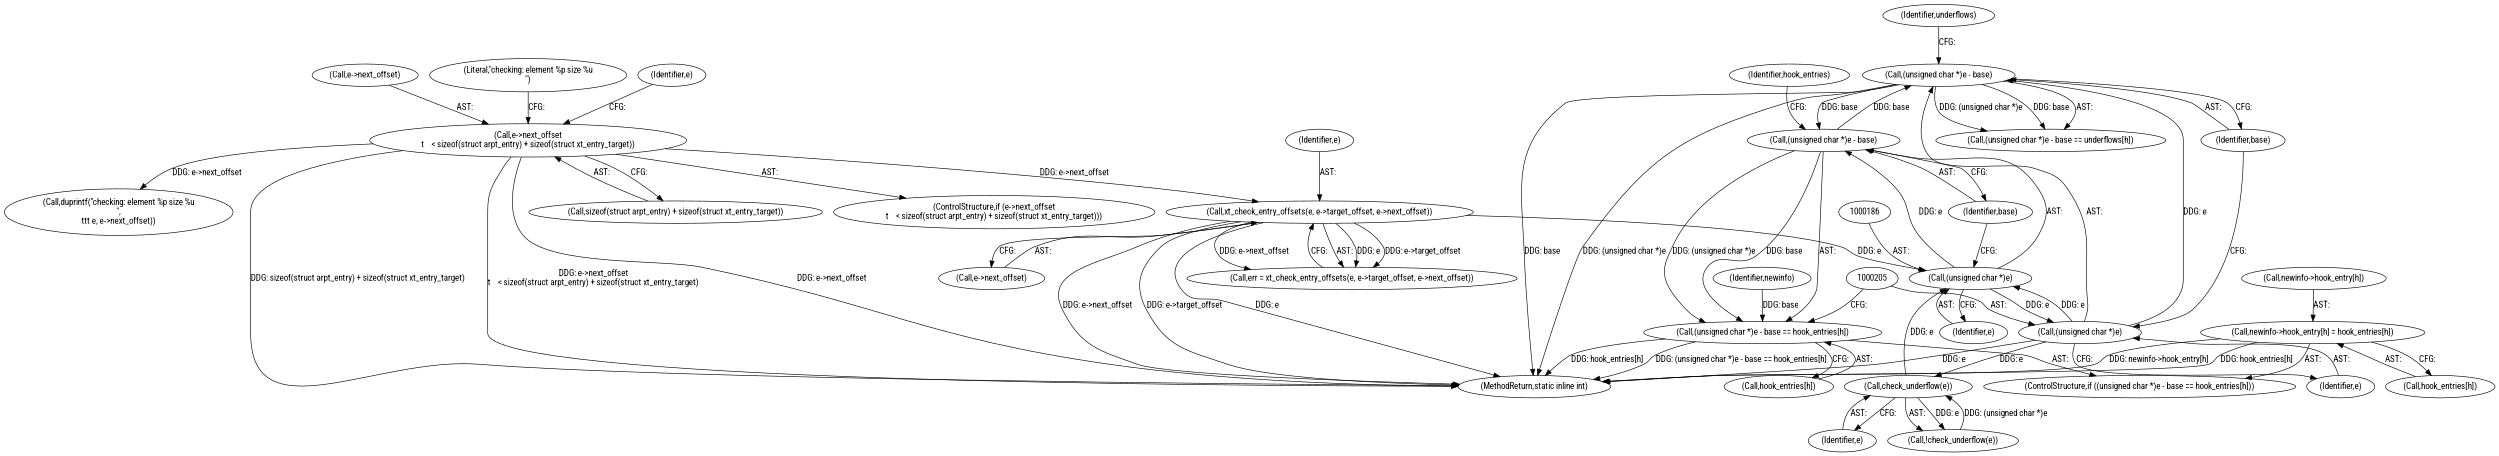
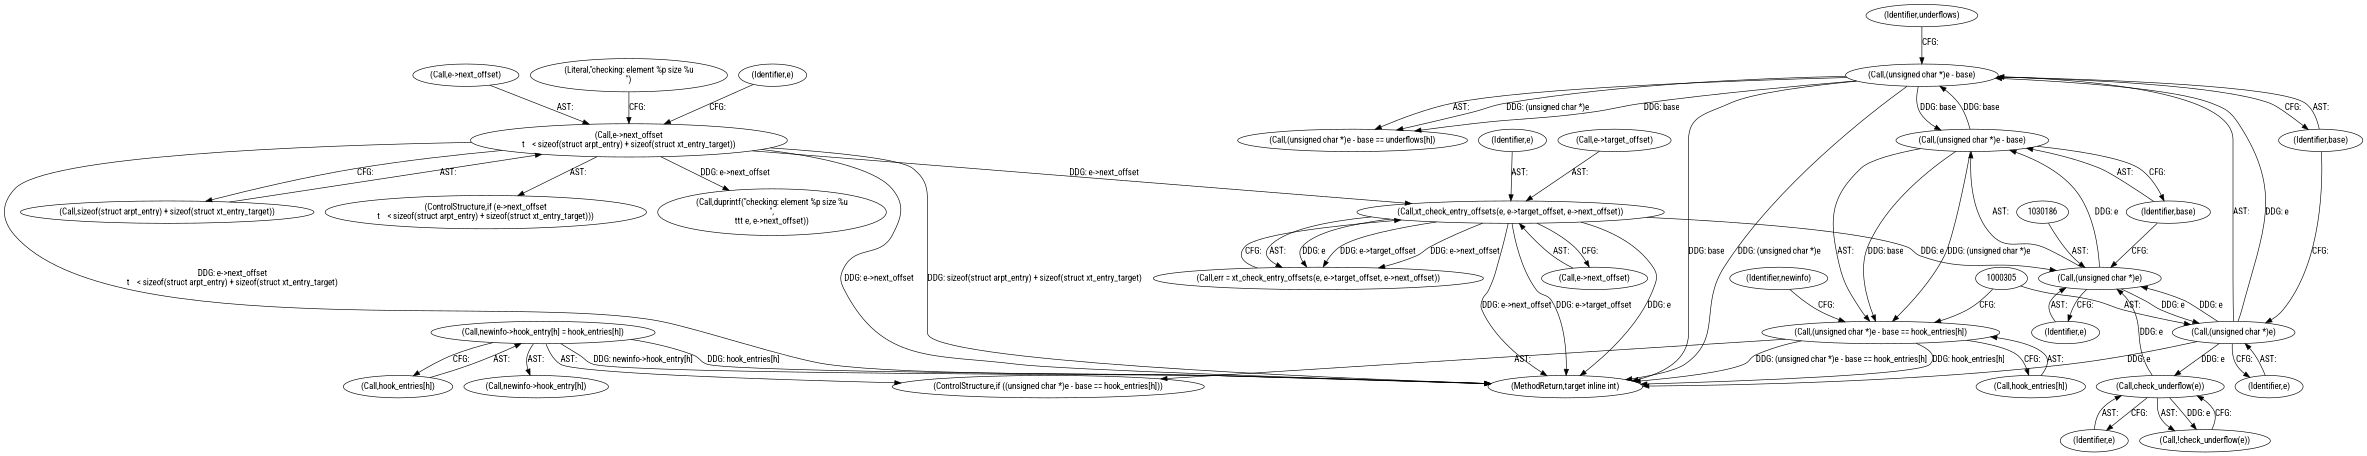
node "(Identifier,hook_entries)": removed
node "(Call,e->target_offset)": added
node "1000186": label "1000186" -> "1030186"
node "1000205": label "1000205" -> "1000305"
edge "(Call,newinfo->hook_entry[h])" -> "(Call,newinfo->hook_entry[h] = hook_entries[h])": reversed
edge "(Identifier,newinfo)" -> "(Call,(unsigned char *)e - base == hook_entries[h])": label "DDG: base" -> "CFG: "
node "(MethodReturn,static inline int)": label "(MethodReturn,static inline int)" -> "(MethodReturn,target inline int)"
edge "(Call,!check_underflow(e))" -> "(Call,check_underflow(e))": label "DDG: (unsigned char *)e" -> "CFG: "
